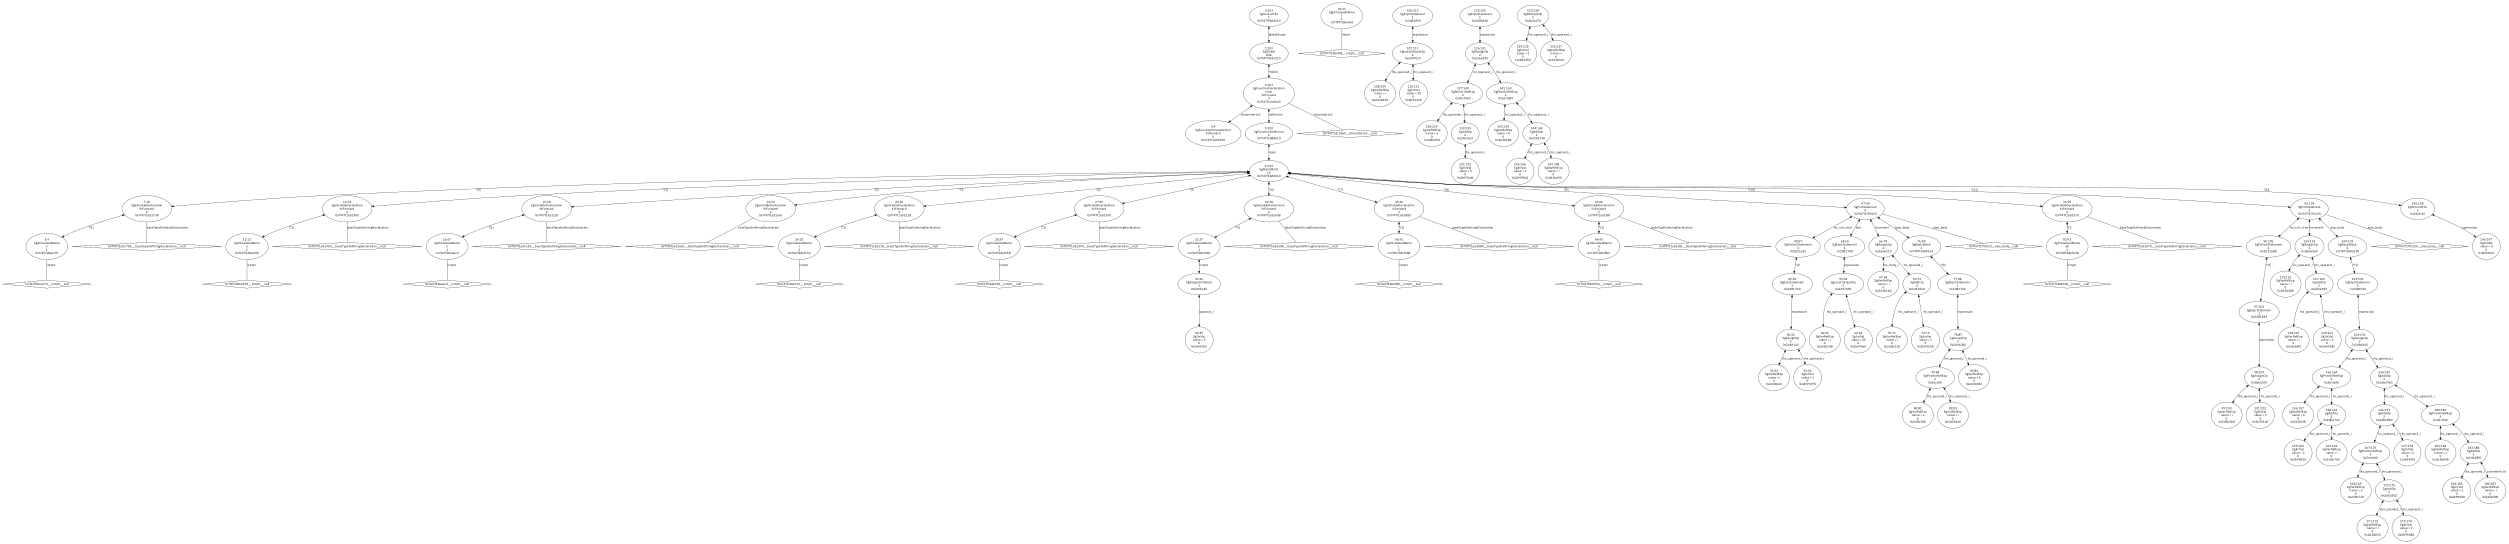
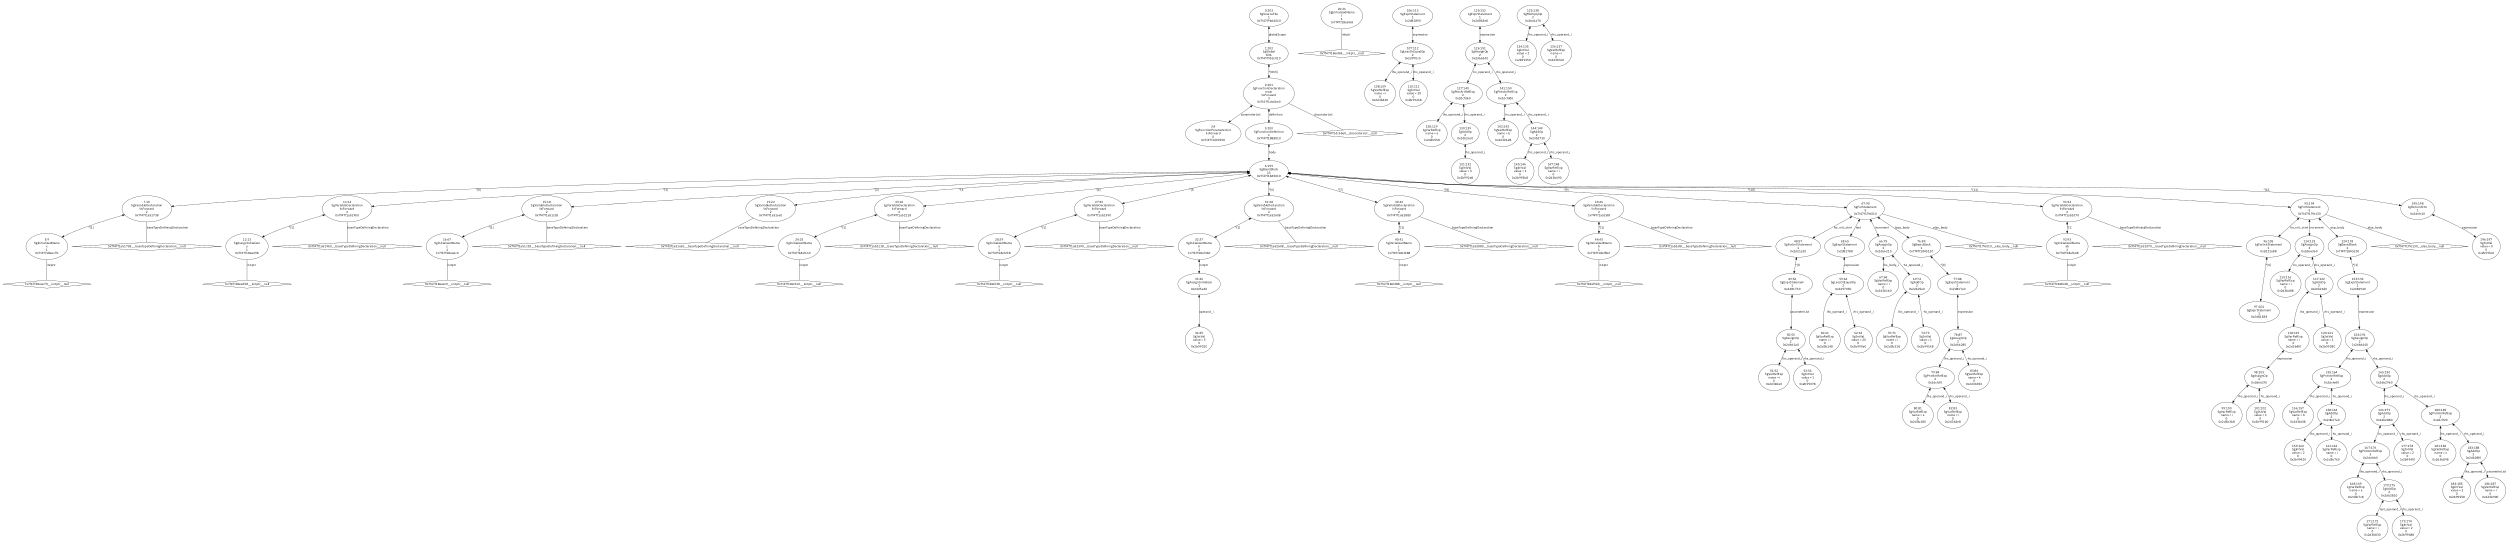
node "12:13 SgInitializedName y 1 0x7f47f18eed98": label "12:13 SgInitializedName y 1 0x7f47f18eed98" -> "12:13 SgAssignInitializer y 1 0x7f47f18eed98"
edge "49:56 SgExprStatement 1 0x2d81730" -- "50:55 SgAssignOp 2 0x2d661a0": label "expression" -> "parameterList"
edge "97:104 SgExprStatement 1 0x2d81838" -- "98:103 SgAssignOp 2 0x2d662f0": now "118:119 SgVarRefExp name = i 0 0x2d3b4f0" -- "98:103 SgAssignOp 2 0x2d662f0"
